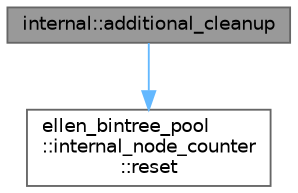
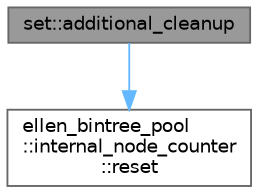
node "internal::additional_cleanup": label "internal::additional_cleanup" -> "set::additional_cleanup"
